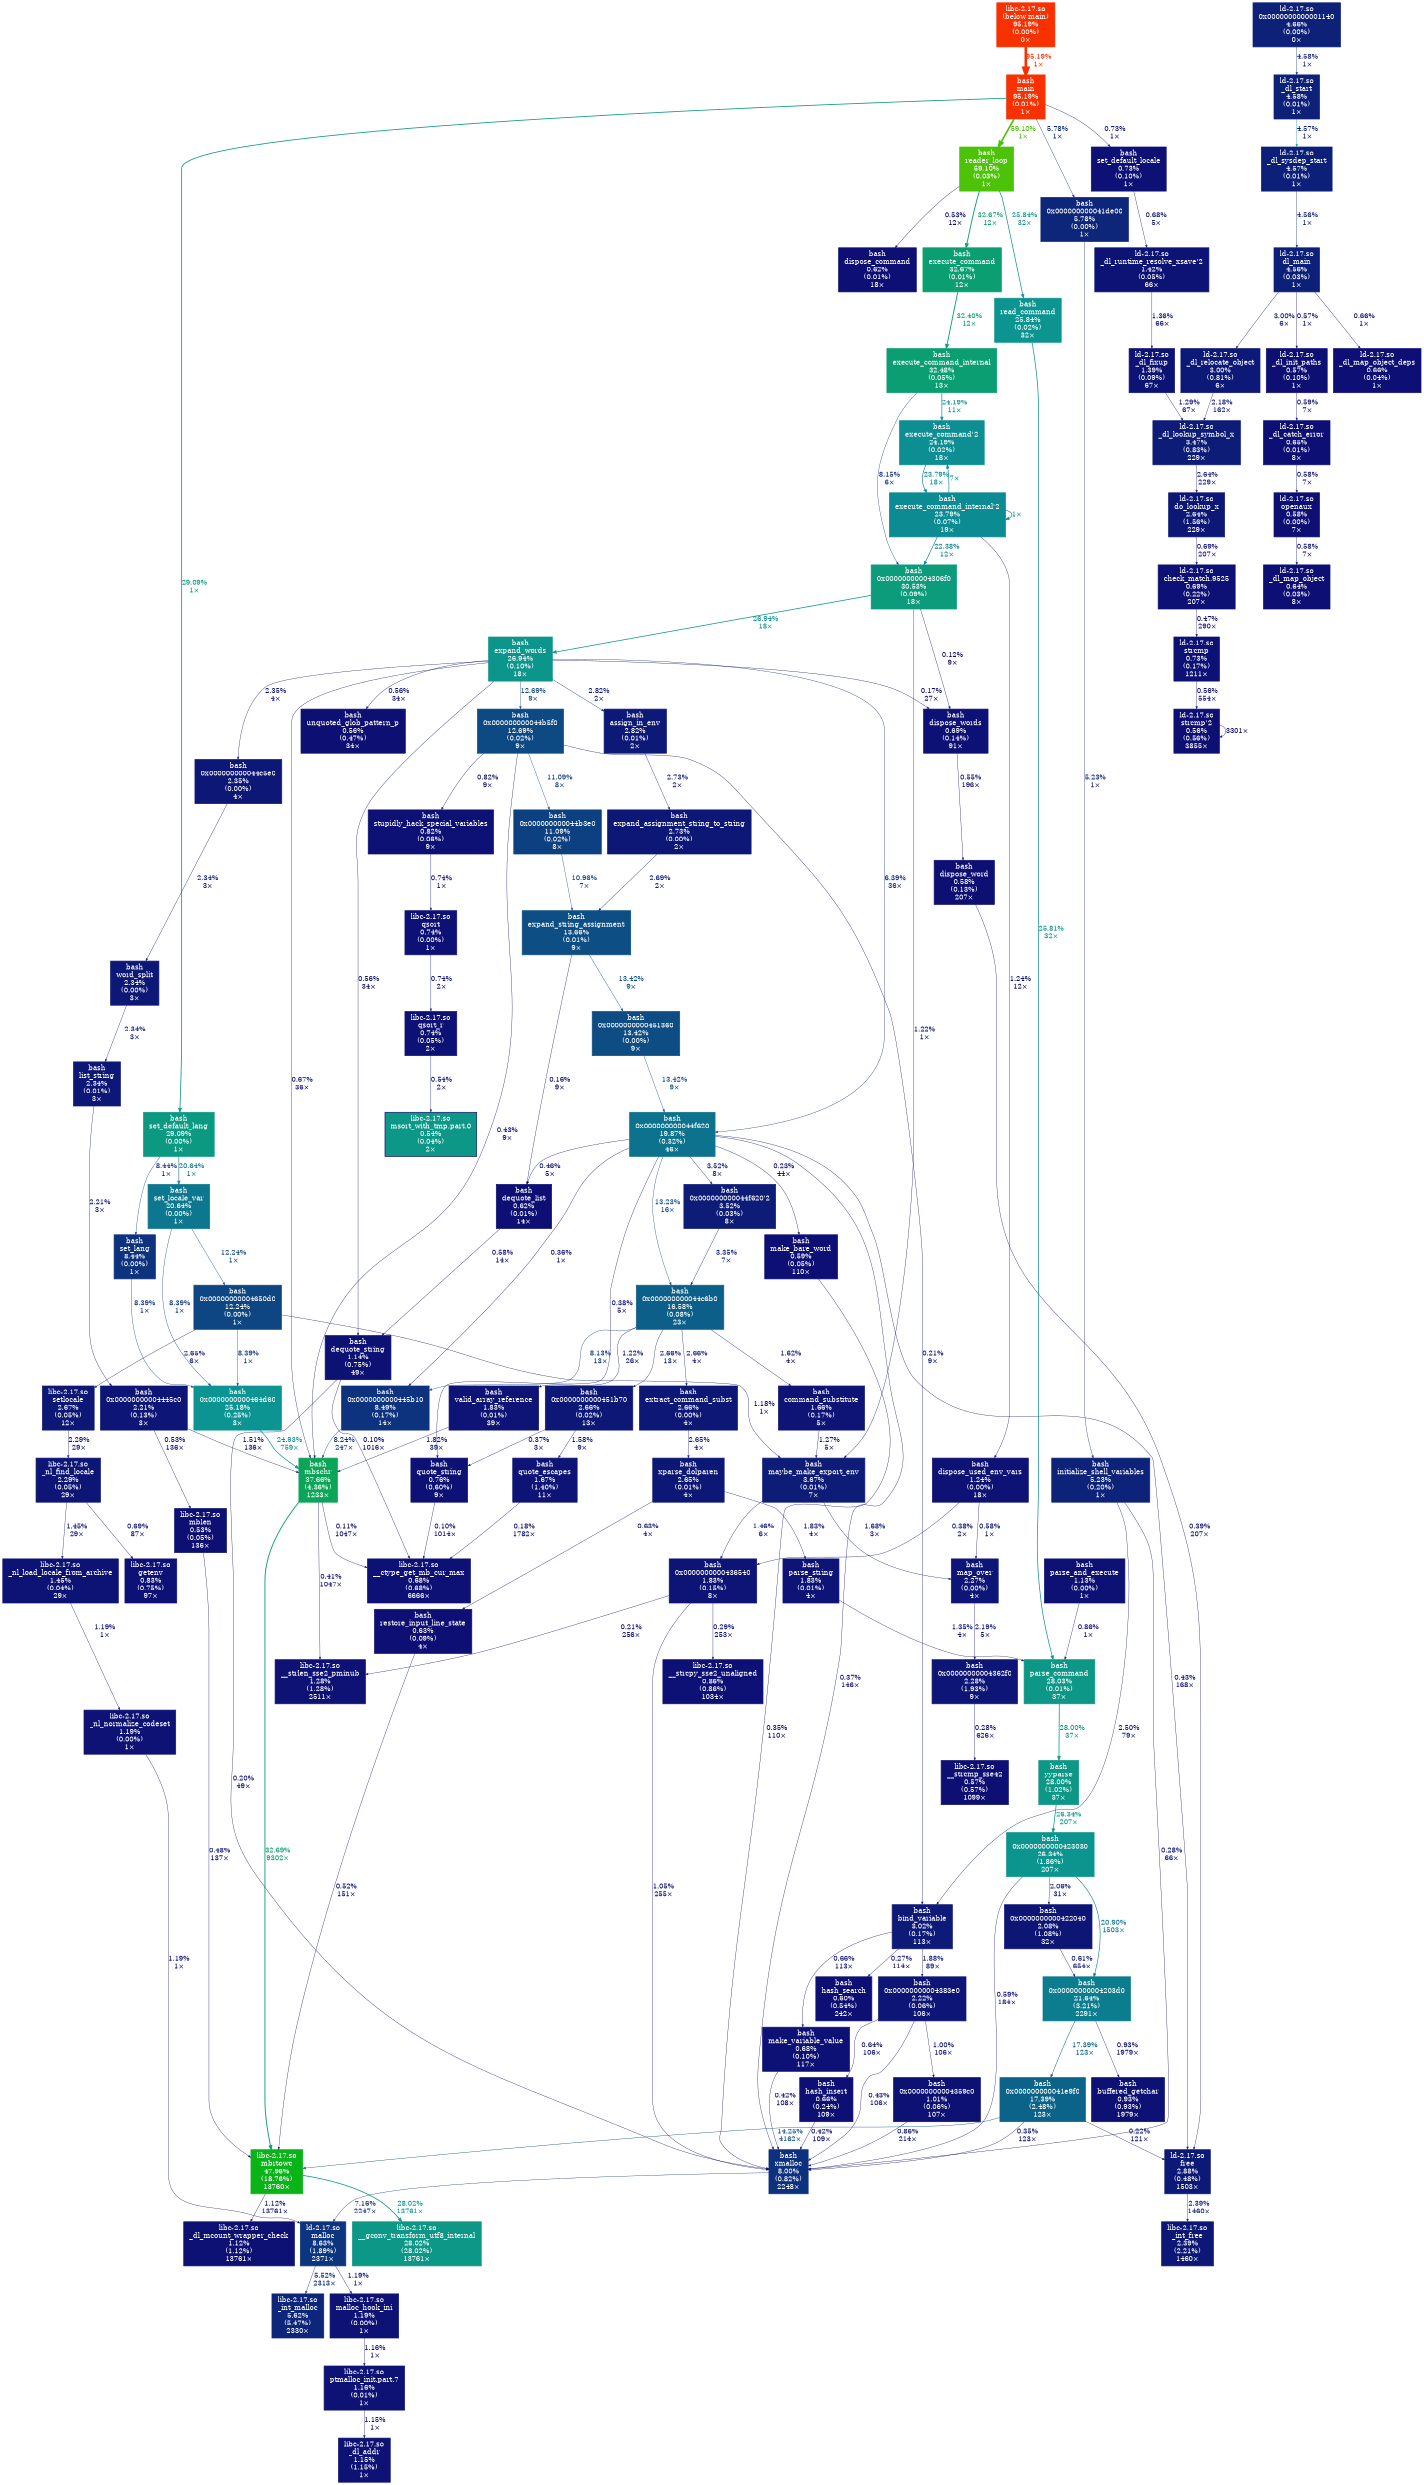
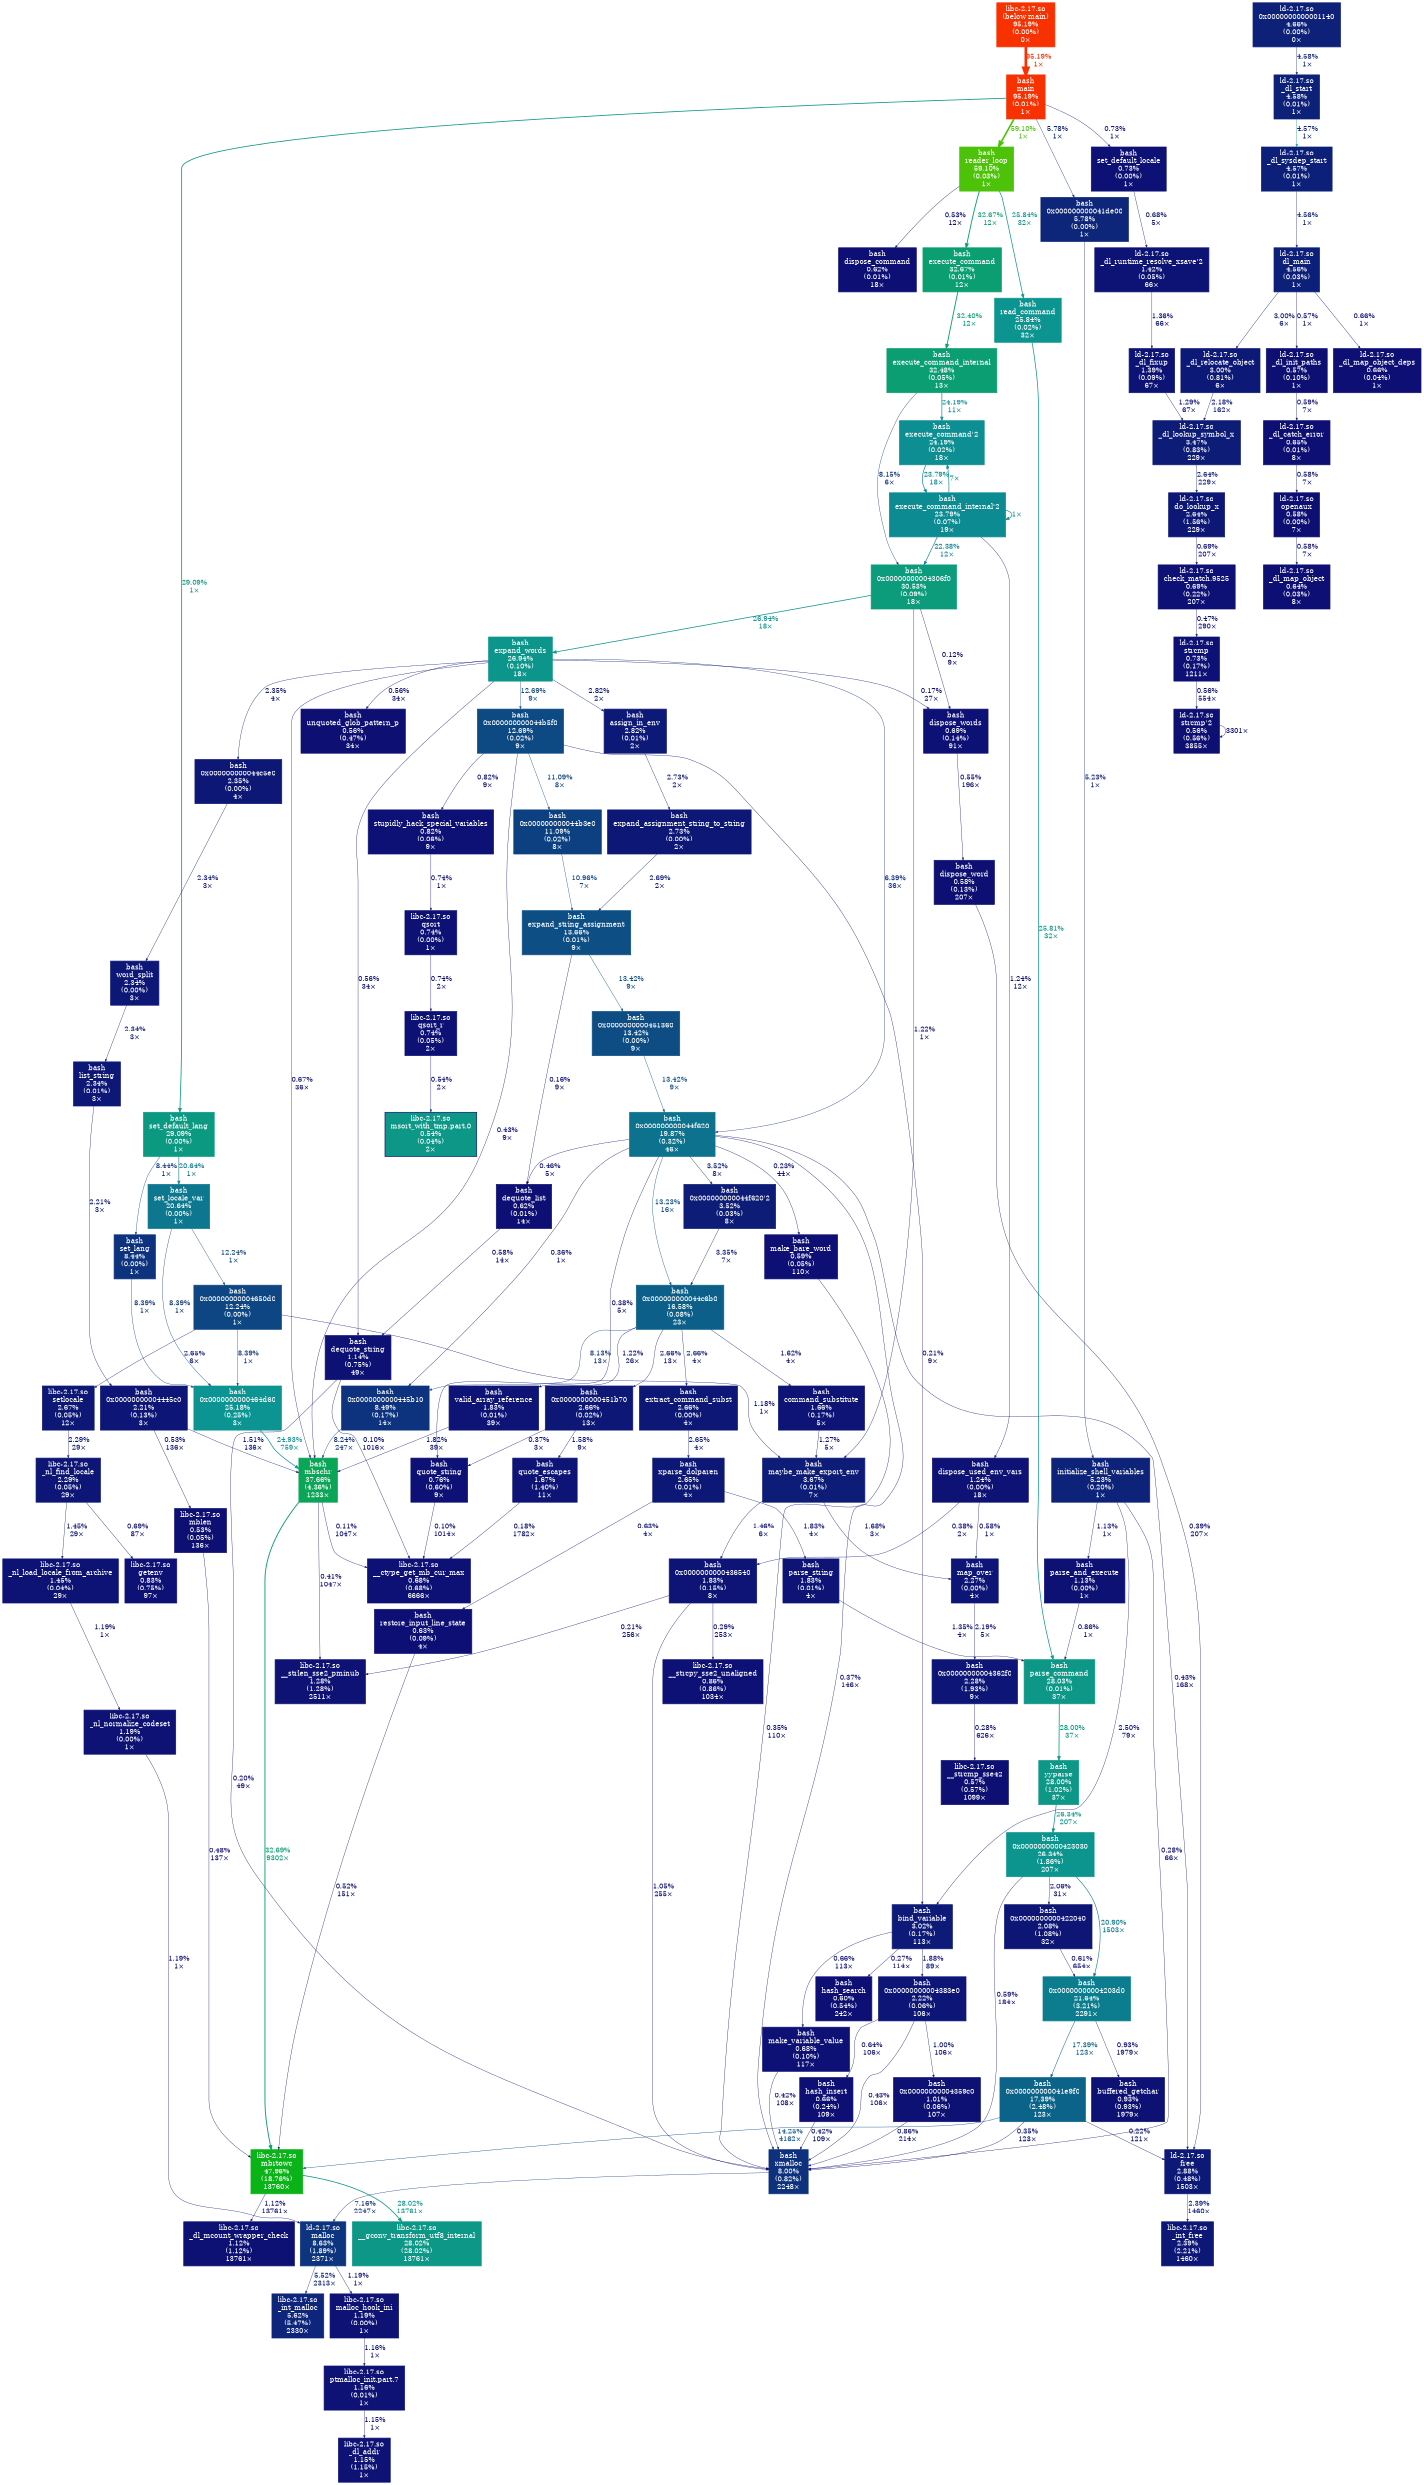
node "bash set_default_locale 0.73% (0.10%) 1×": label "bash set_default_locale 0.73% (0.10%) 1×" -> "bash set_default_locale 0.73% (0.00%) 1×"
edge "bash initialize_shell_variables 5.23% (0.20%) 1×" -> "bash parse_and_execute 1.13% (0.00%) 1×": added, label "1.13% 1×"
